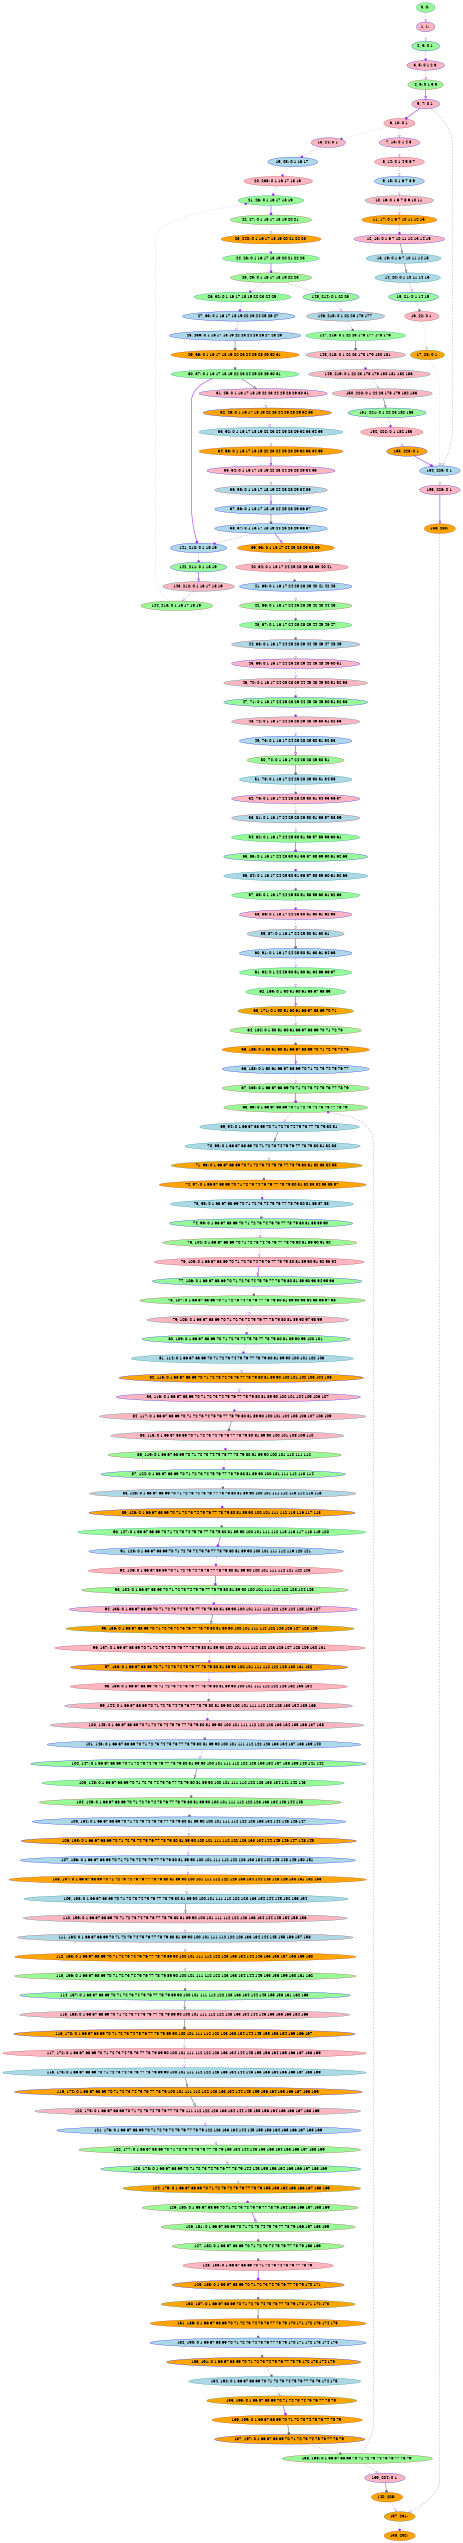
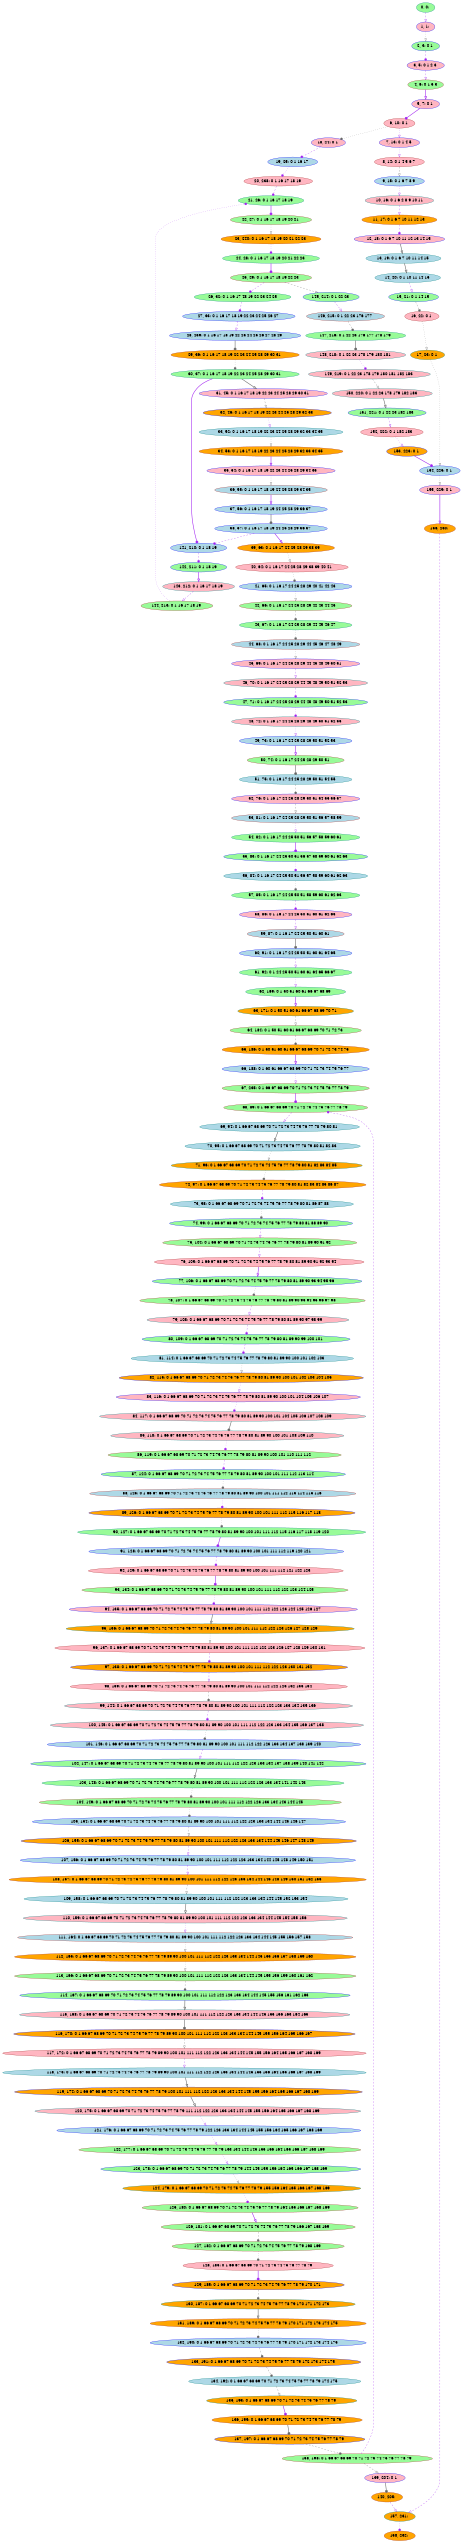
node "10, 16: 0 1 6 7 8 9 10 11": label "10, 16: 0 1 6 7 8 9 10 11" -> "10, 16: 0 1 6 2 8 9 10 11"
edge "5, 7: 0 1" -> "154, 225: 0 1": removed
node "26, 32: 0 1 16 17 18 19 22 23 24 25": label "26, 32: 0 1 16 17 18 19 22 23 24 25" -> "26, 32: 0 1 16 17 48 19 22 23 24 25"
edge "151, 221: 0 1 22 23 182 183" -> "152, 222: 0 1 182 183": arrowhead dot -> onormal
